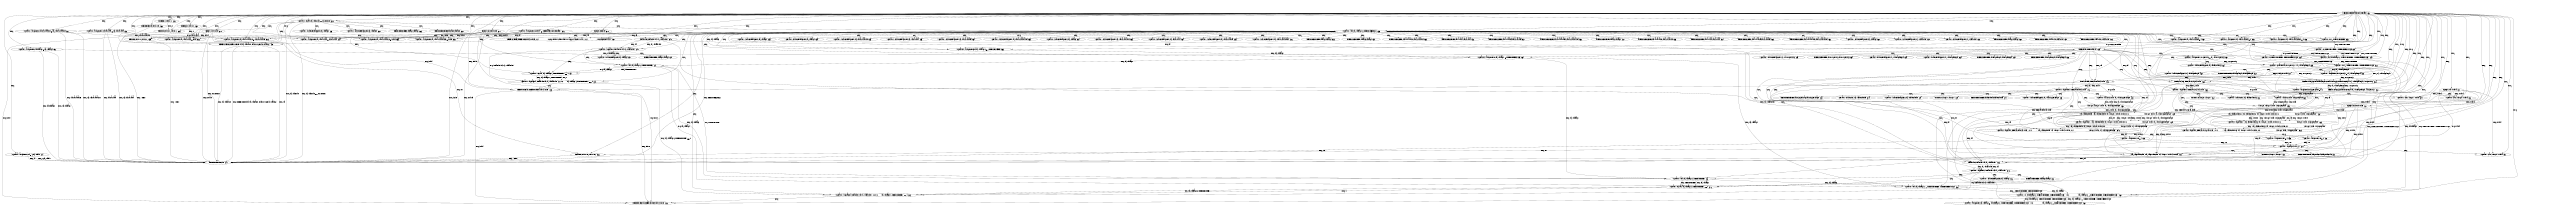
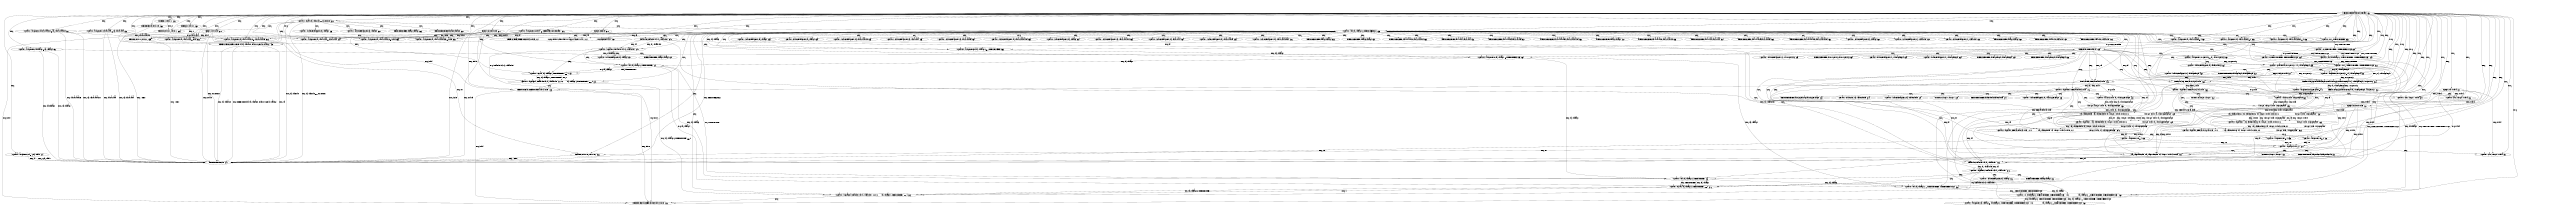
edge "(METHOD,TIFFReadFromUserBuffer)" -> "(<operator>.greaterThan,rowsperstrip > td->td_imagelength)": added, label "DDG:"
node "(<operator>.indirection,*tif->tif_decodestrip)": removed
